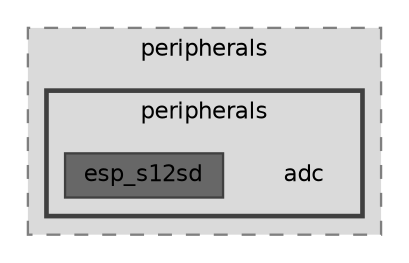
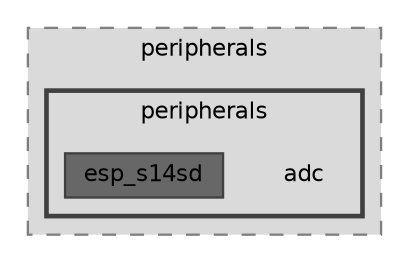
node "esp_s12sd": label "esp_s12sd" -> "esp_s14sd"
